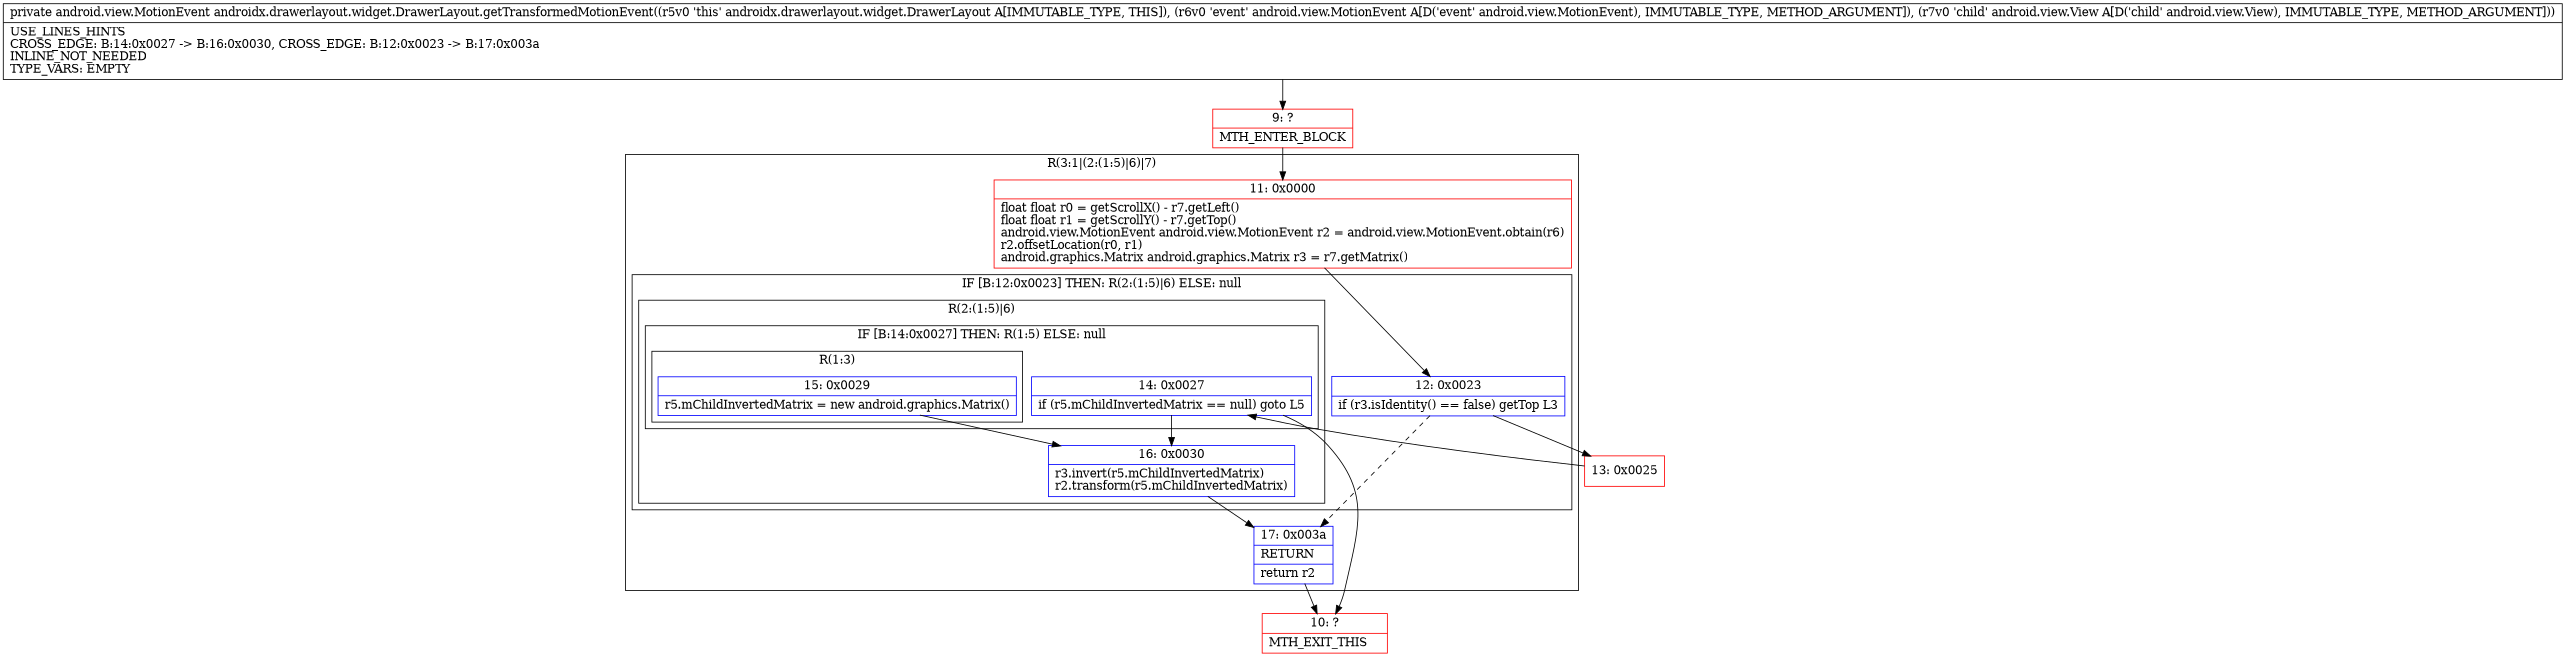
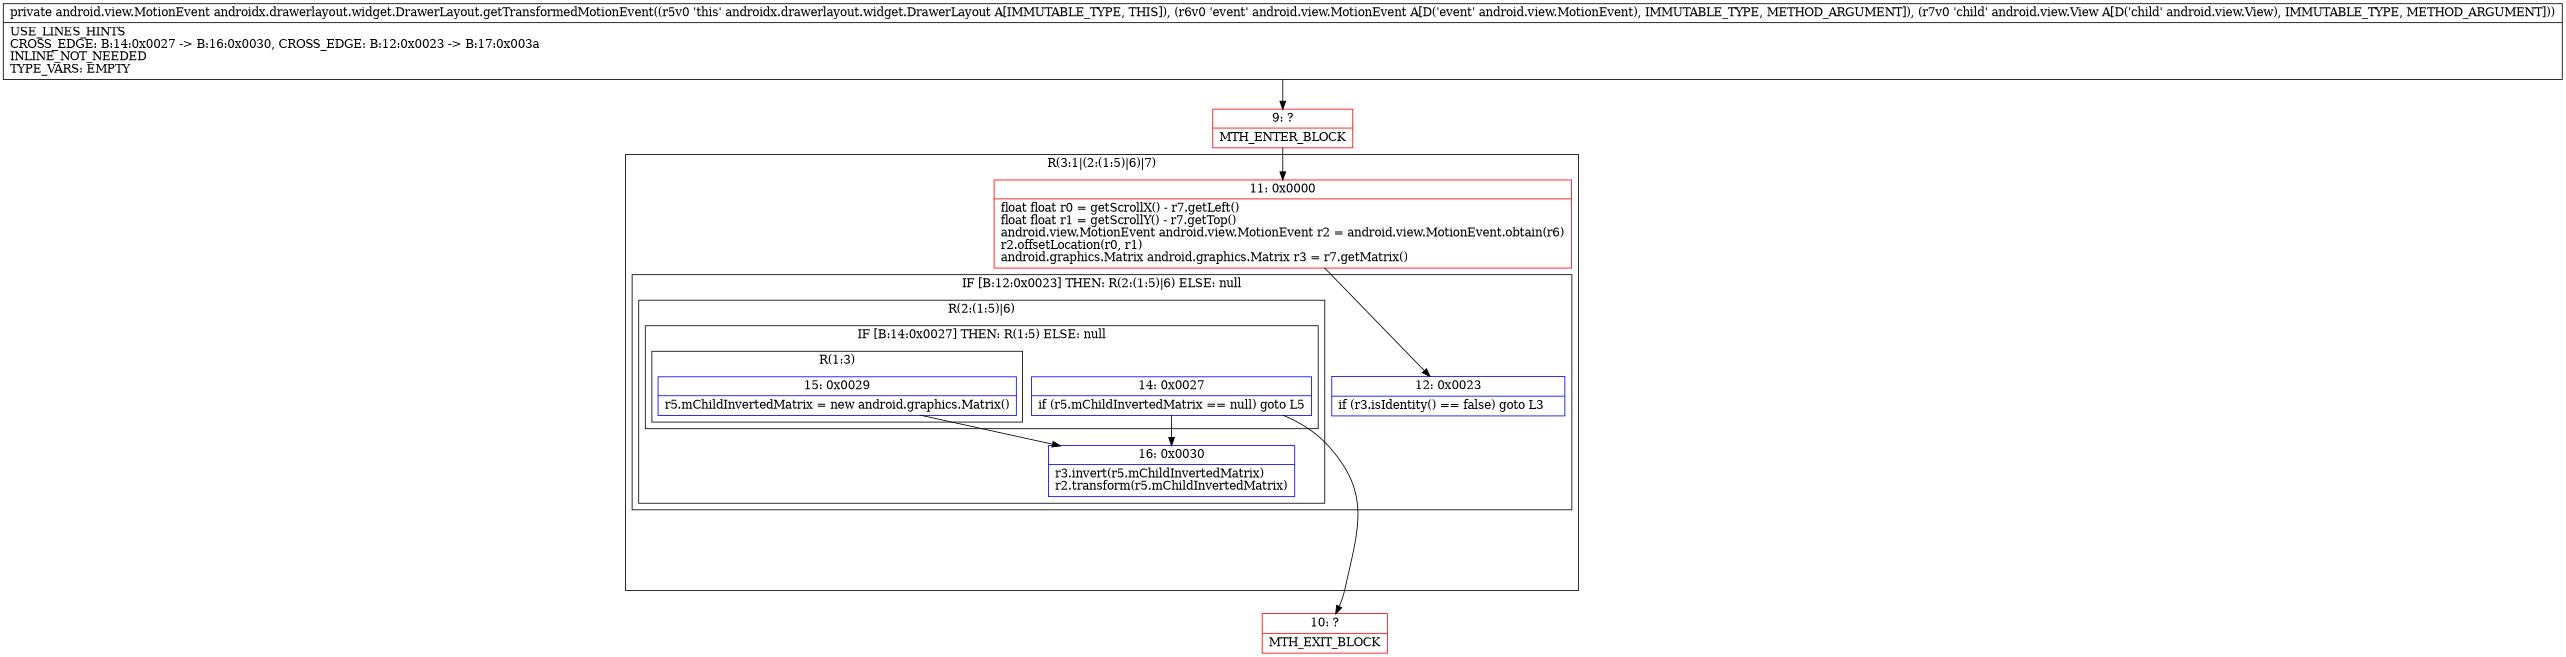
node "12: 0x0023": text "if (r3.isIdentity() == false) getTop L3" -> "if (r3.isIdentity() == false) goto L3"
node "13: 0x0025": removed
node "17: 0x003a": removed
node "10: ?": text "MTH_EXIT_THIS" -> "MTH_EXIT_BLOCK"
